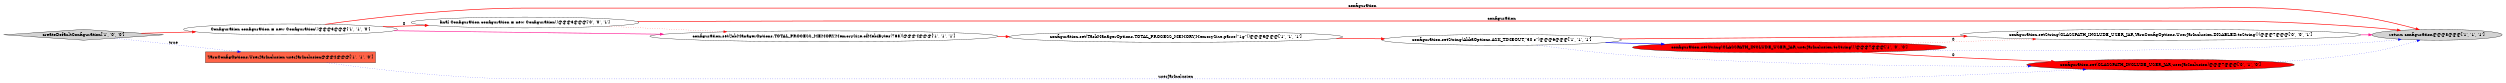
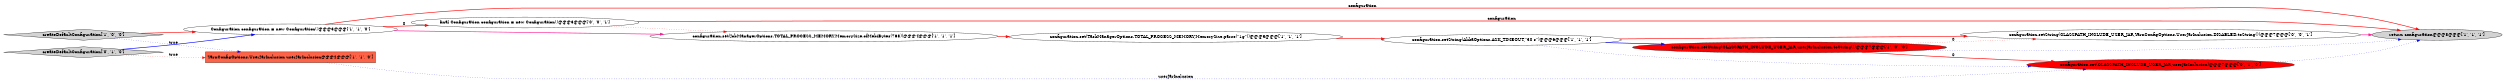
node "createDefaultConfiguration['0', '1', '0']": added
